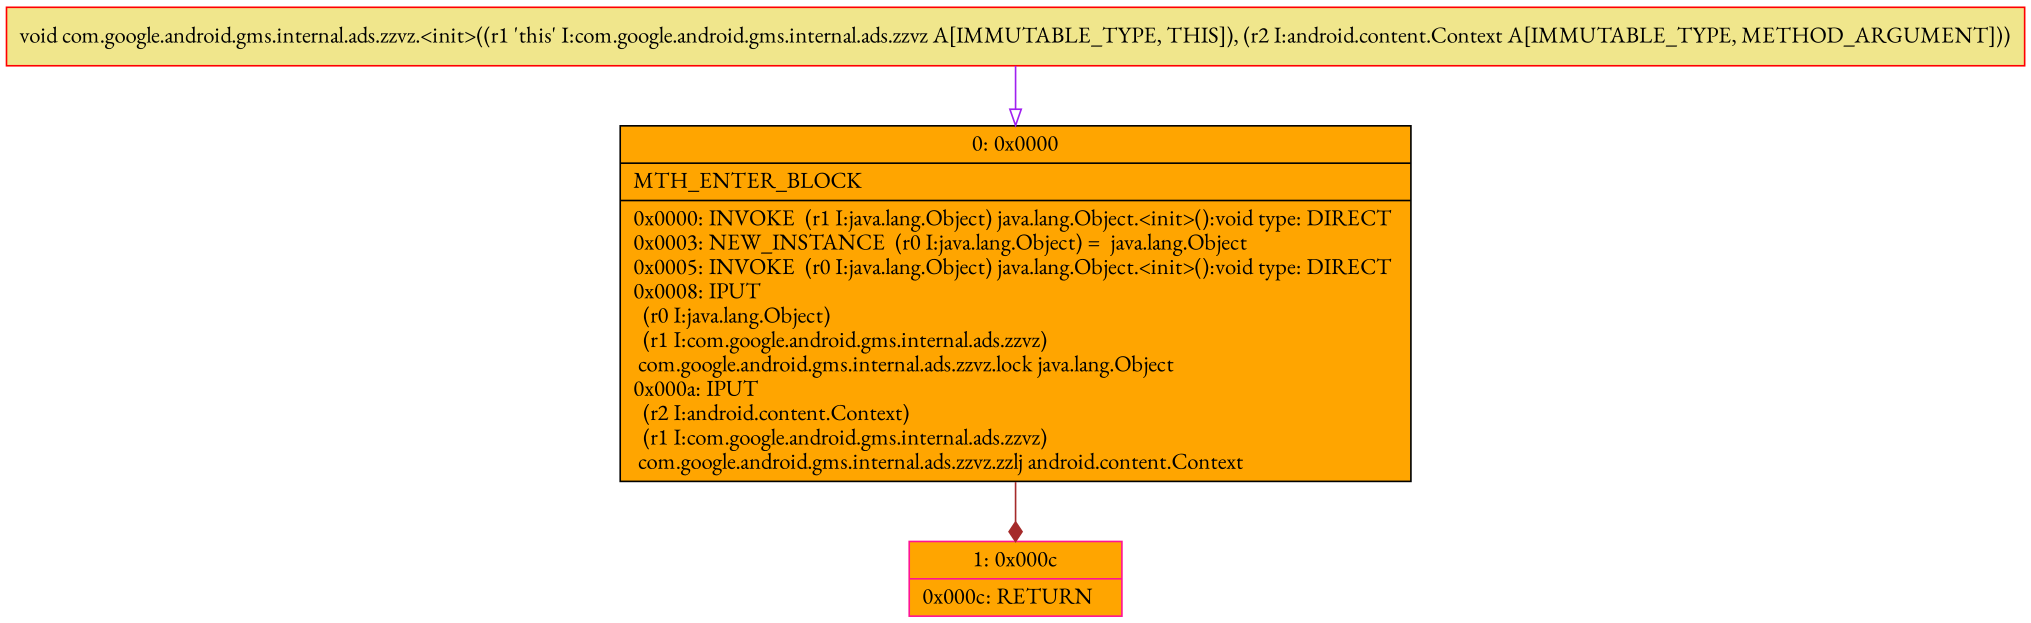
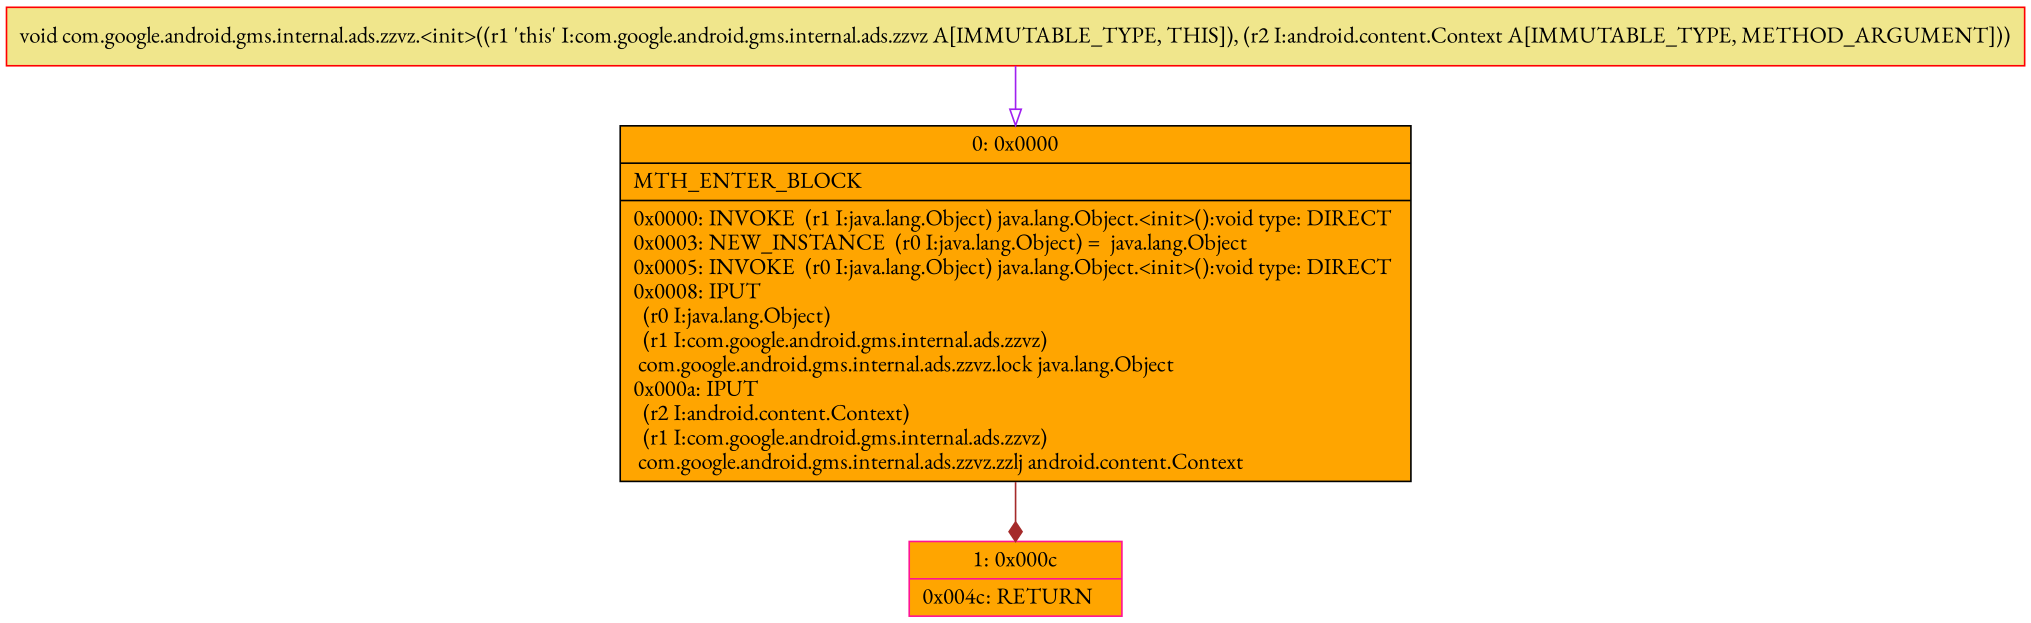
node "1: 0x000c": text "0x000c: RETURN" -> "0x004c: RETURN"
